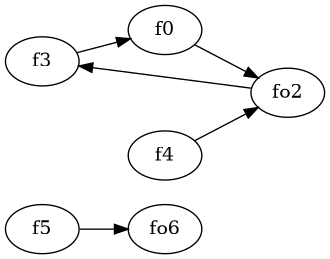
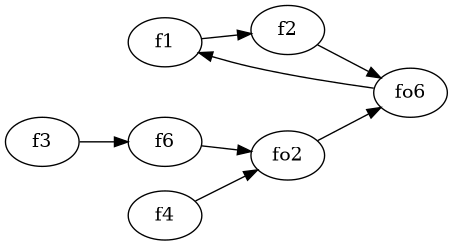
node "f0": label "f0" -> "f6"
node "f1": added
edge "fo2" -> "f3": now "fo2" -> "fo6"
node "f5": label "f5" -> "f2"
